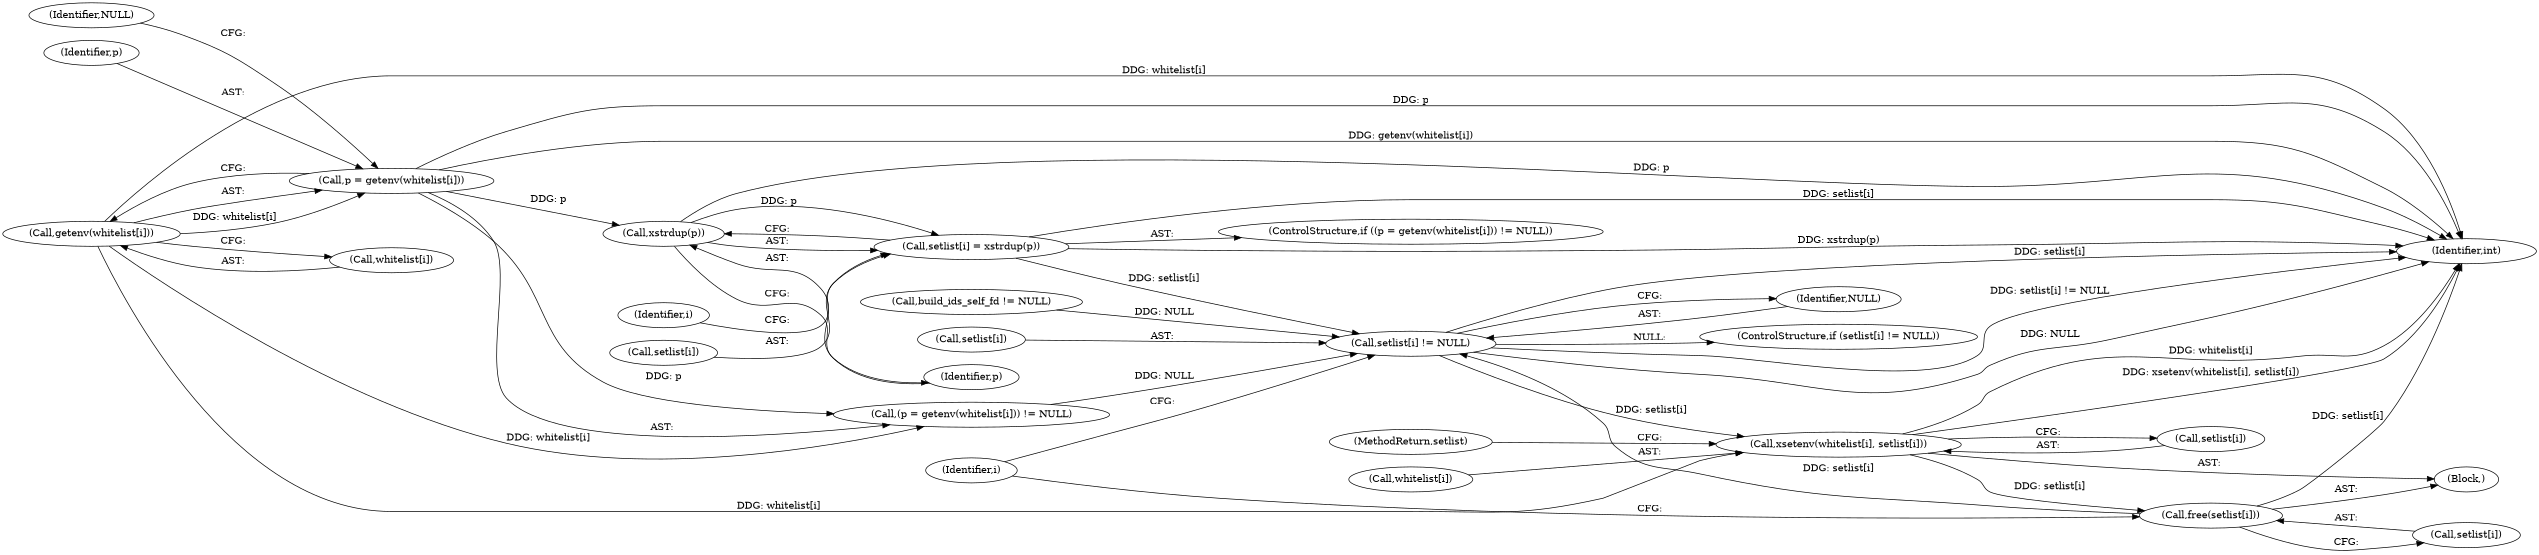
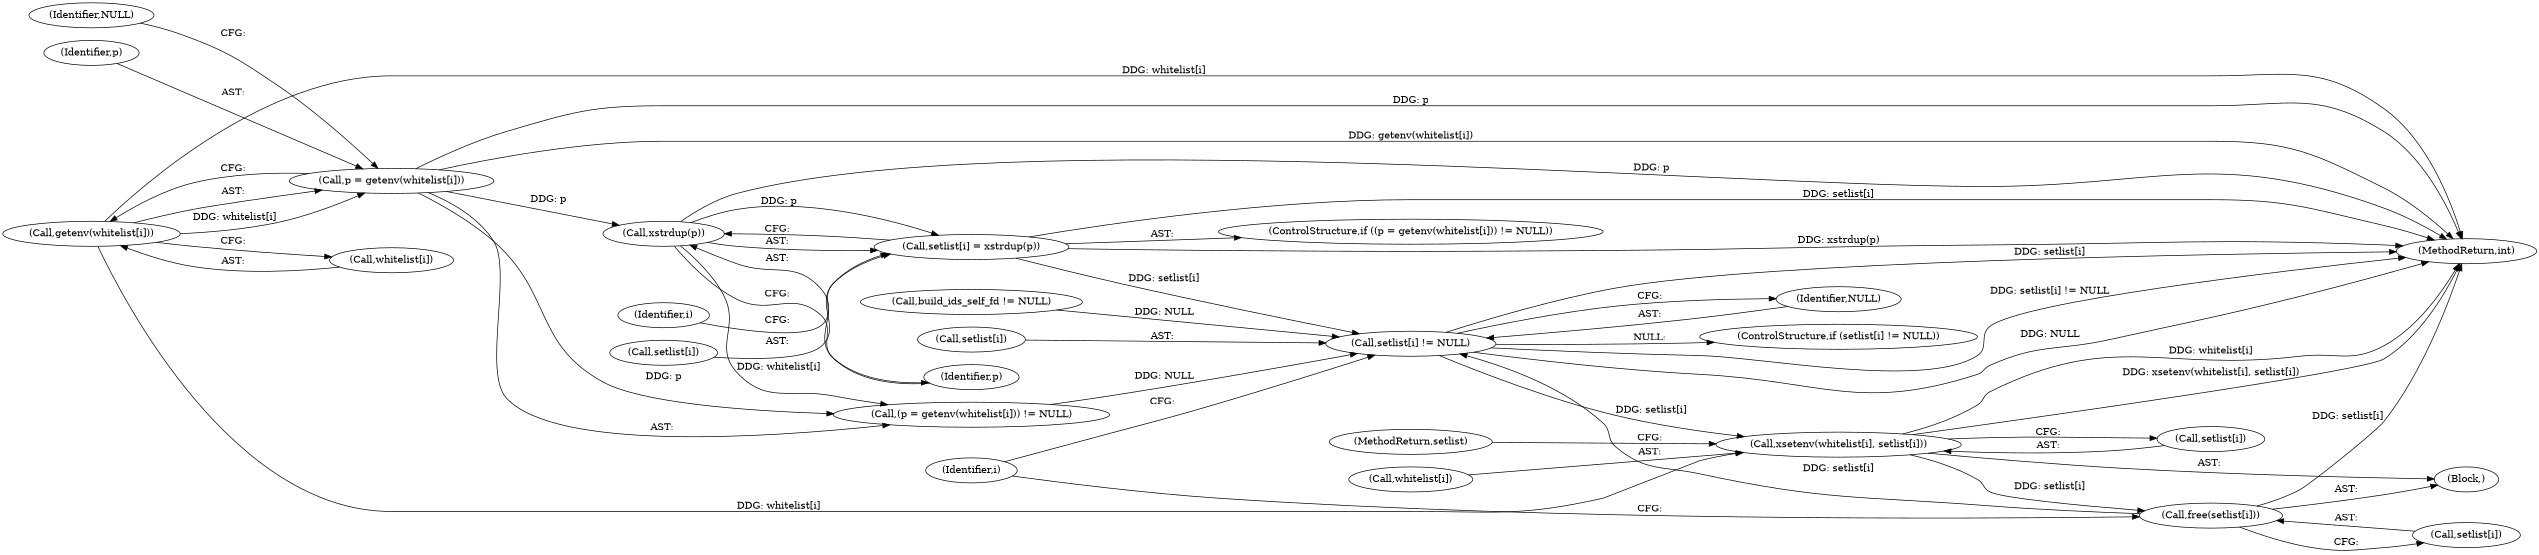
node "(Identifier,int)": label "(Identifier,int)" -> "(MethodReturn,int)"
edge "(Call,getenv(whitelist[i]))" -> "(Call,(p = getenv(whitelist[i])) != NULL)": now "(Call,xstrdup(p))" -> "(Call,(p = getenv(whitelist[i])) != NULL)"
